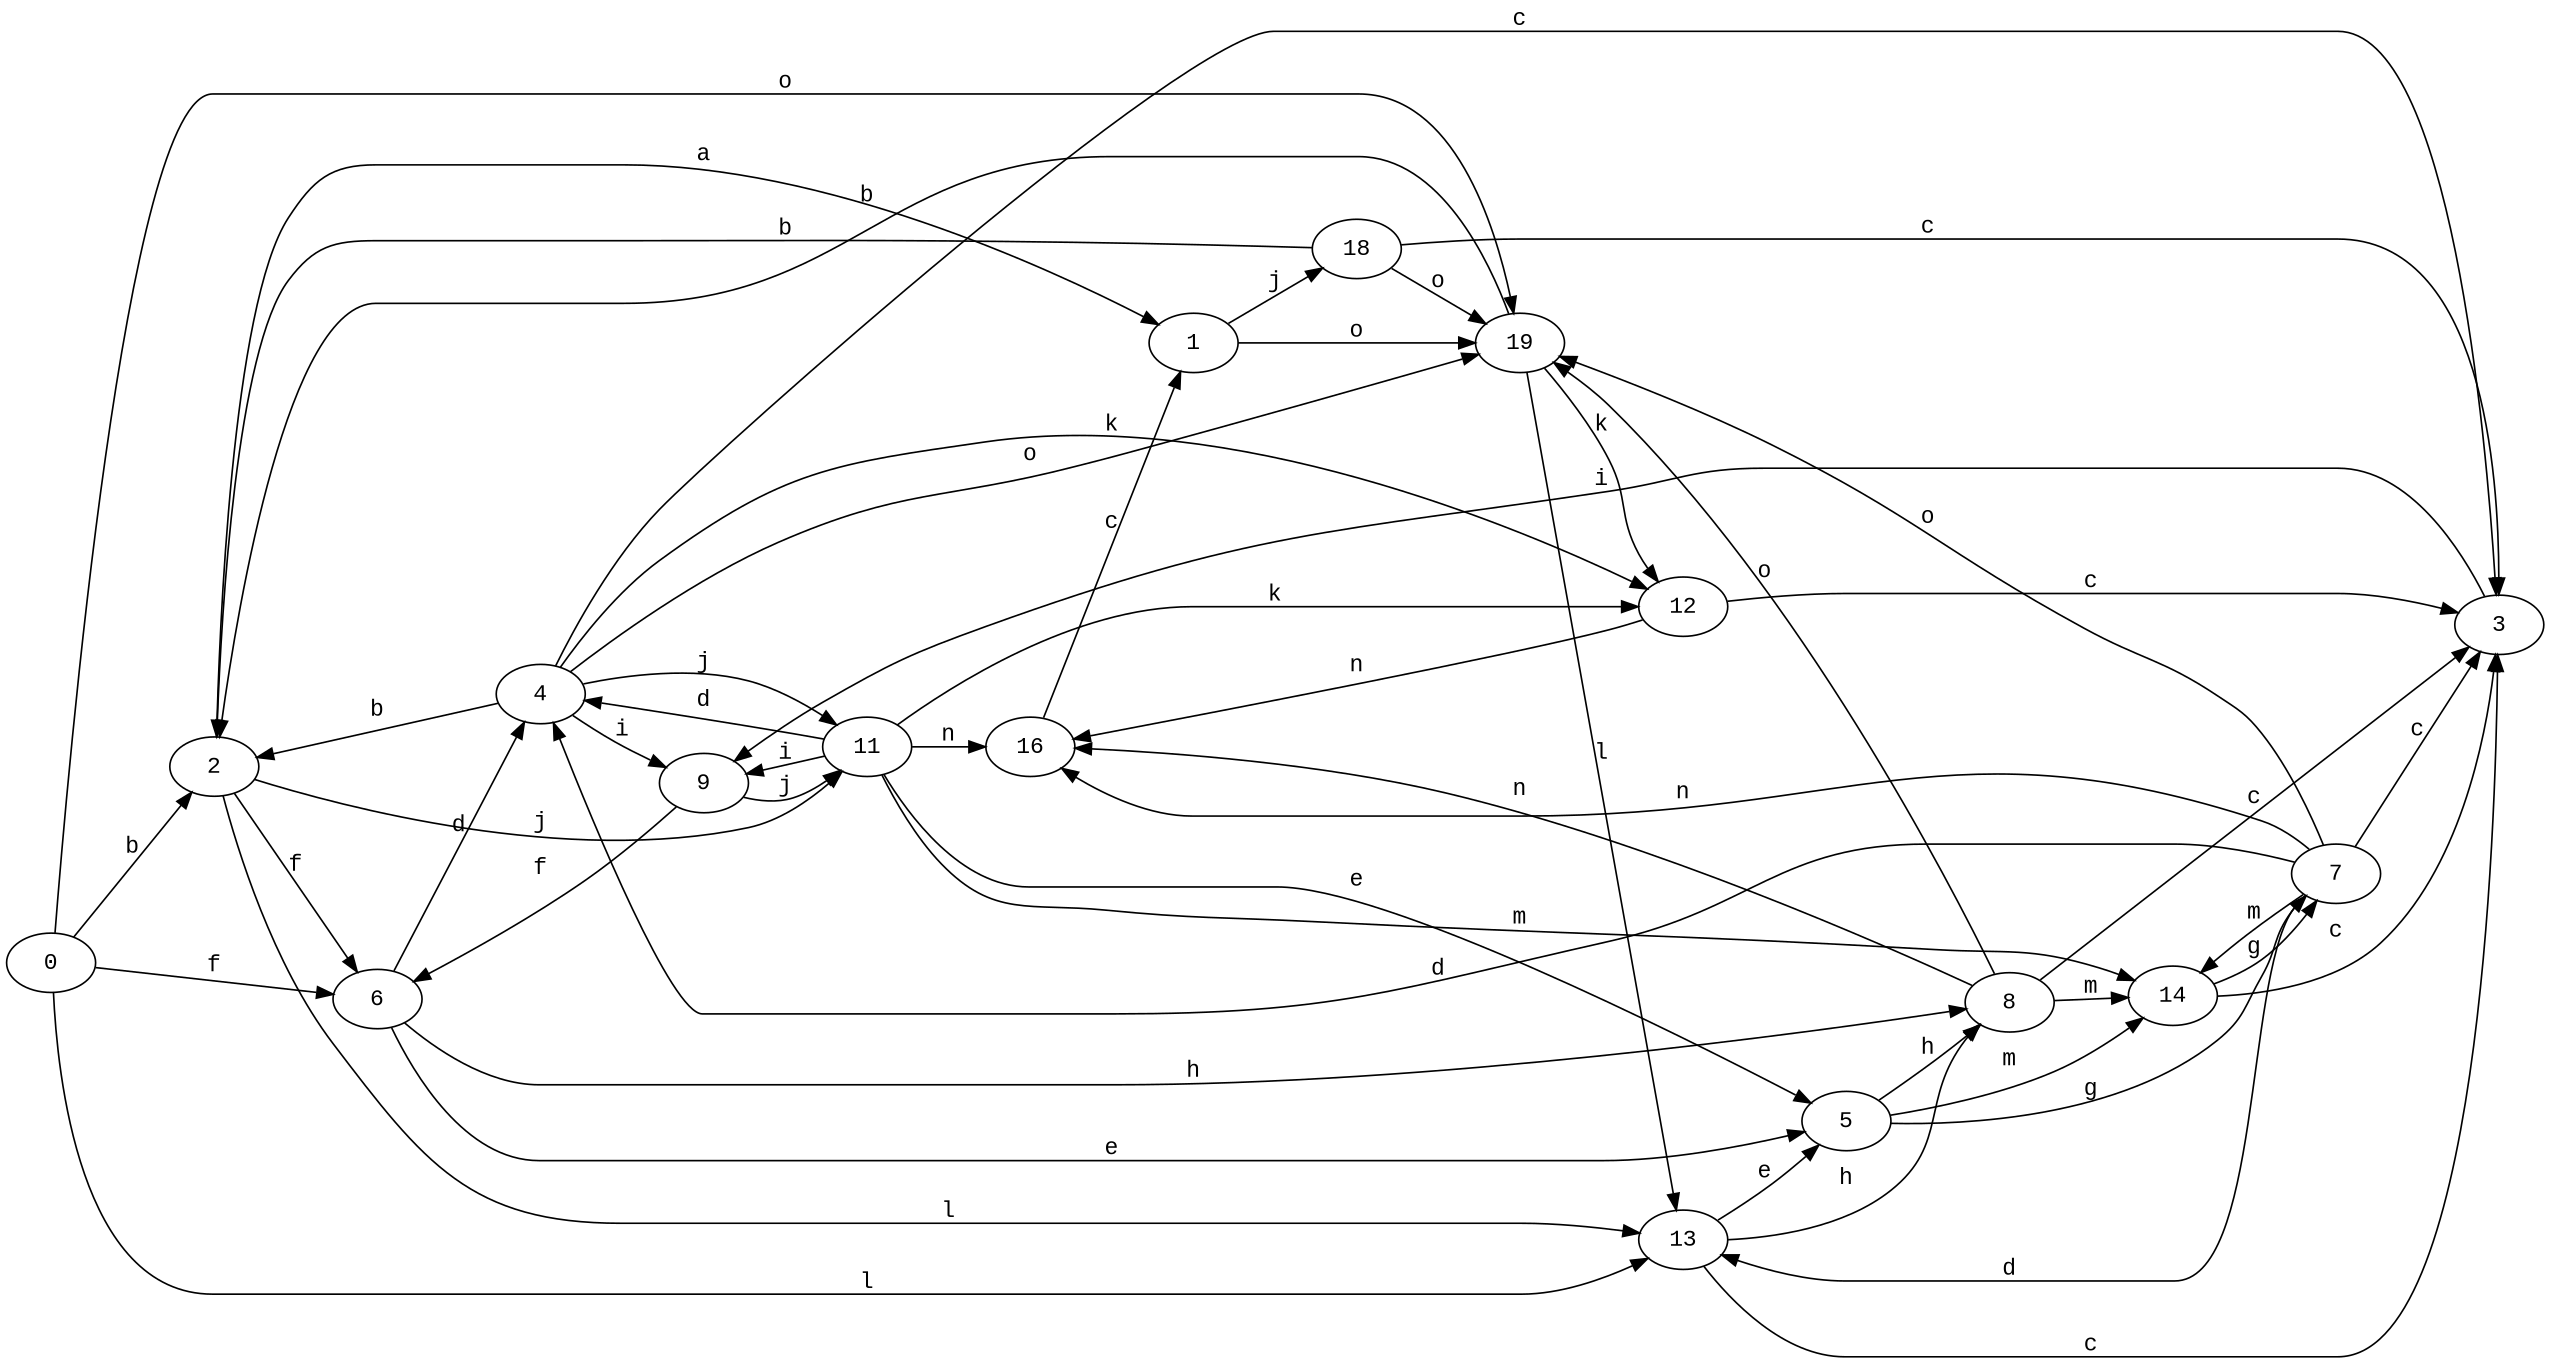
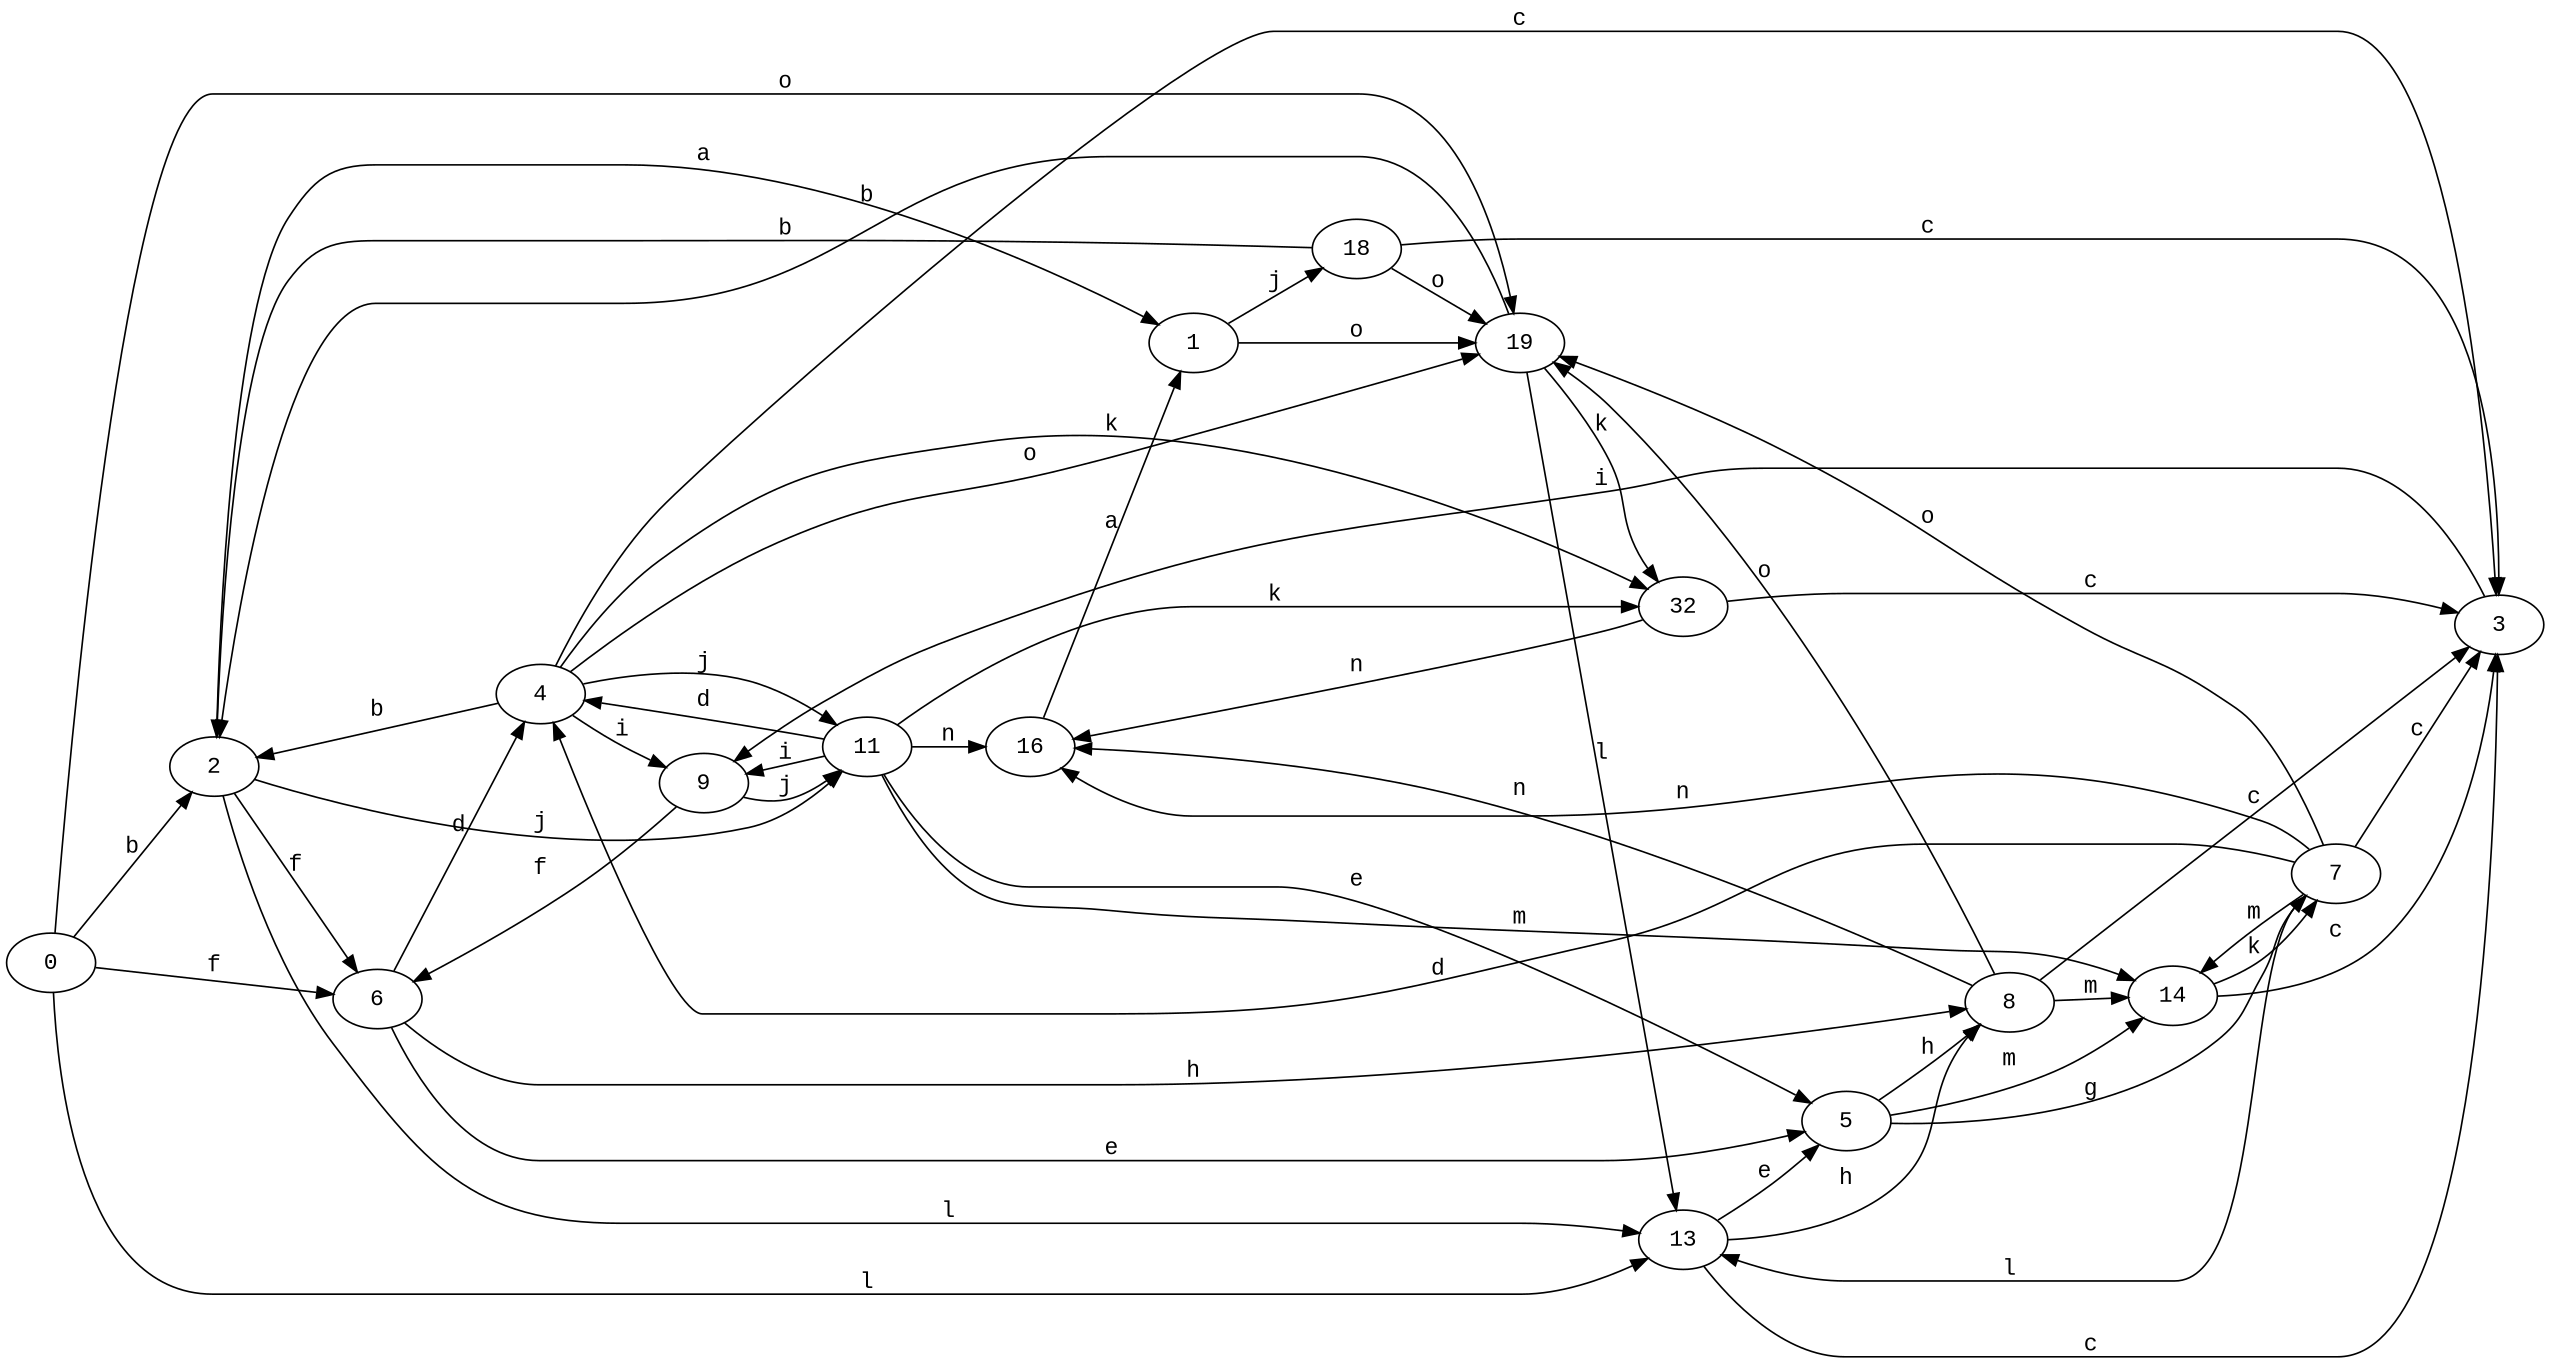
edge "16" -> "1": label "c" -> "a"
node "12": label "12" -> "32"
edge "14" -> "7": label "g" -> "k"
edge "7" -> "13": label "d" -> "l"
